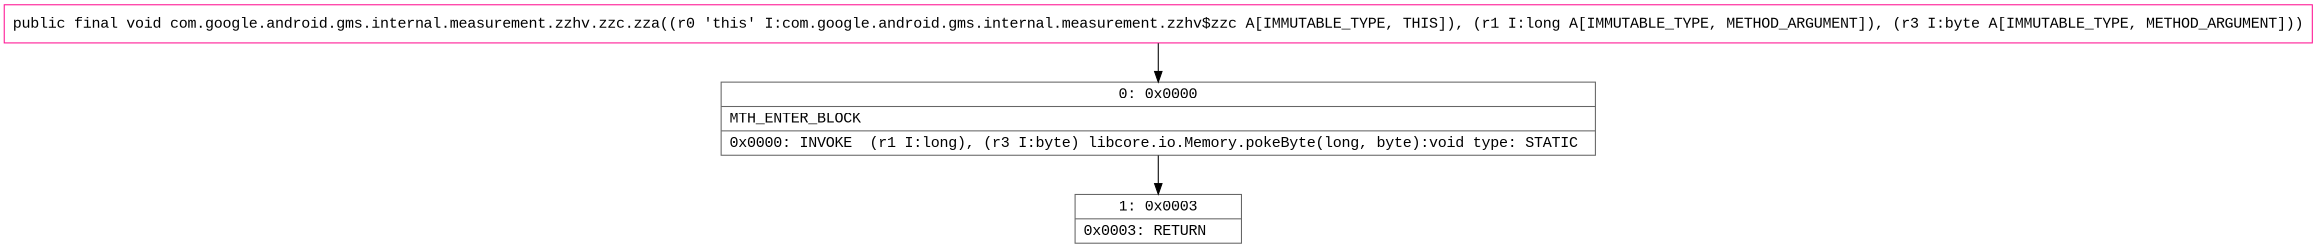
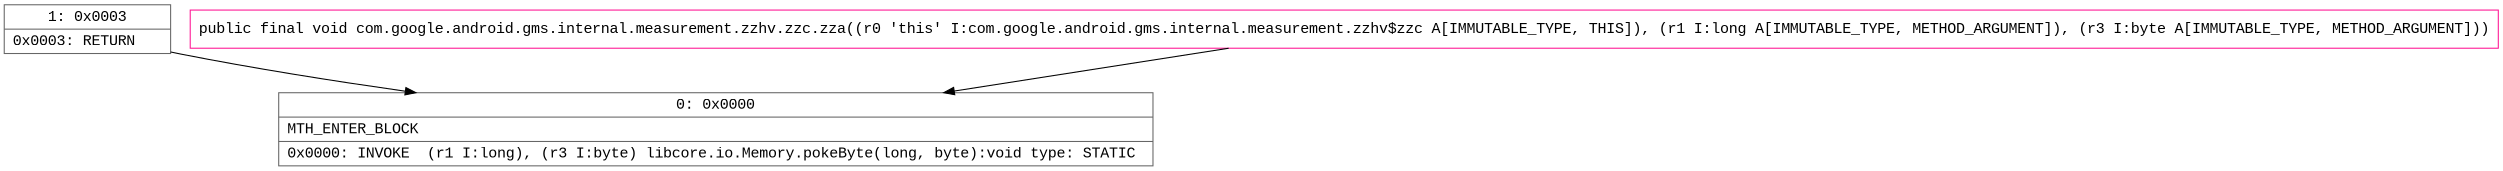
edge "0: 0x0000" -> "1: 0x0003": reversed
